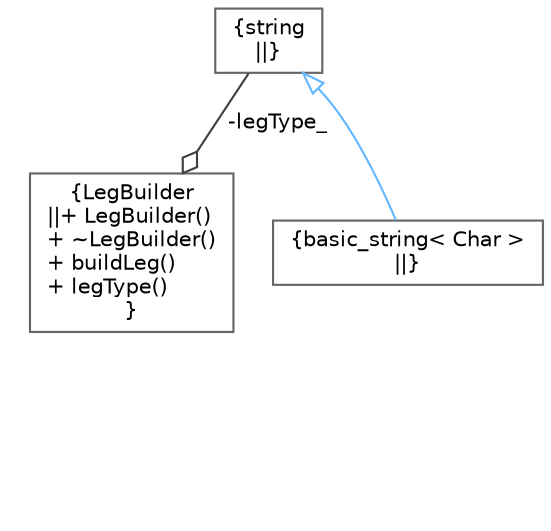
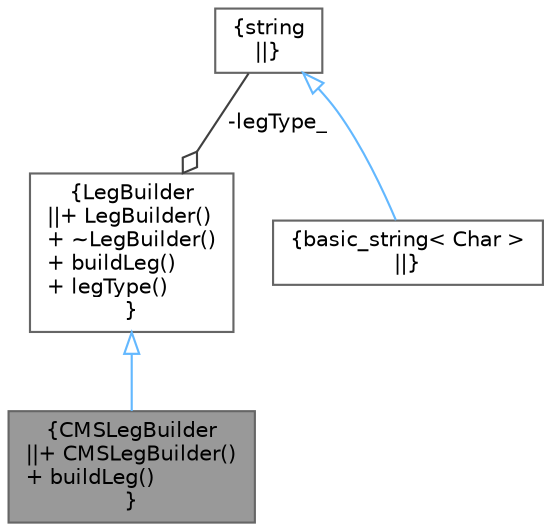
node "{CMSLegBuilder ||+ CMSLegBuilder() + buildLeg() }": added
